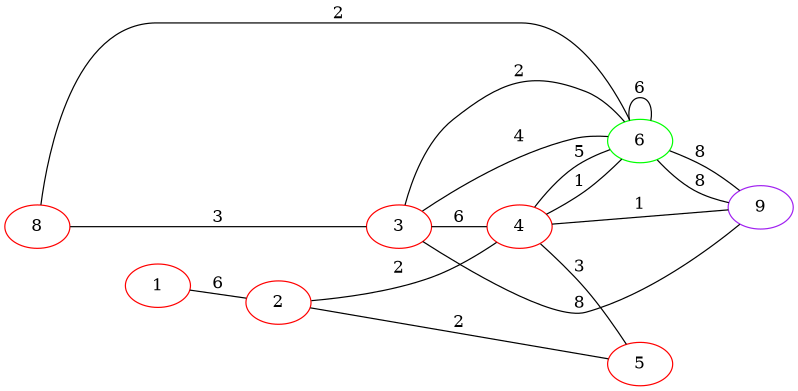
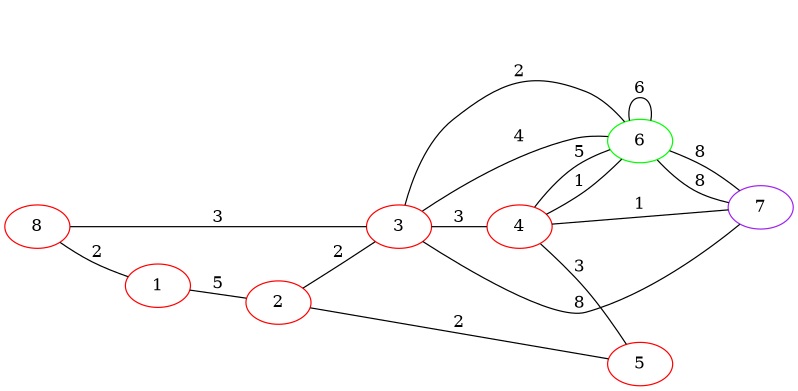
edge "6" -- "8": now "1" -- "8"
node "9": label "9" -> "7"
edge "3" -- "4": label "6" -> "3"
edge "1" -- "2": label "6" -> "5"
edge "4" -- "2": now "3" -- "2"
